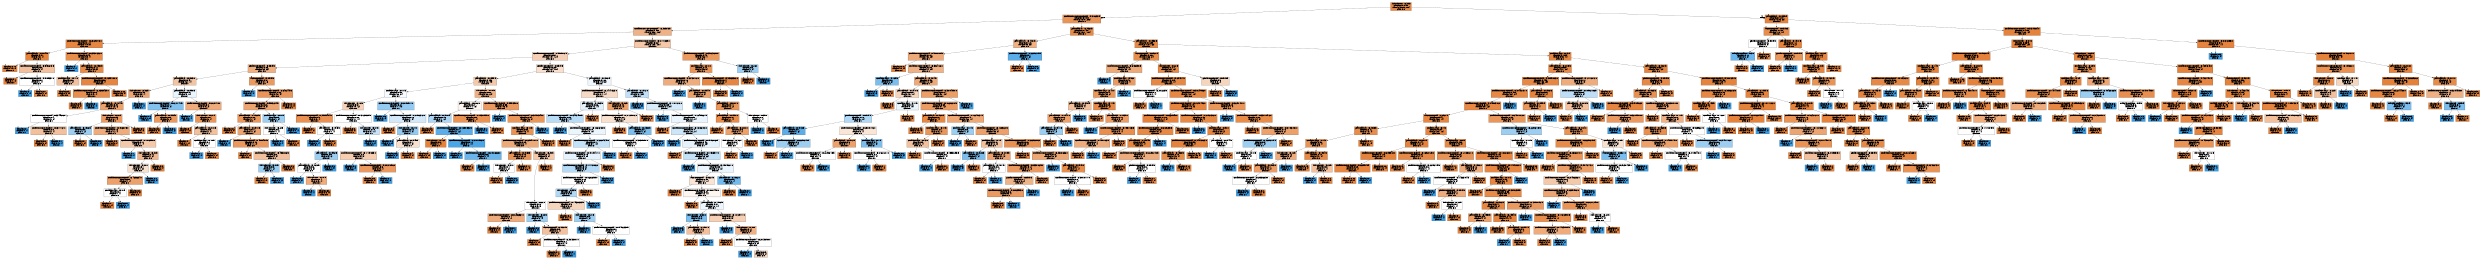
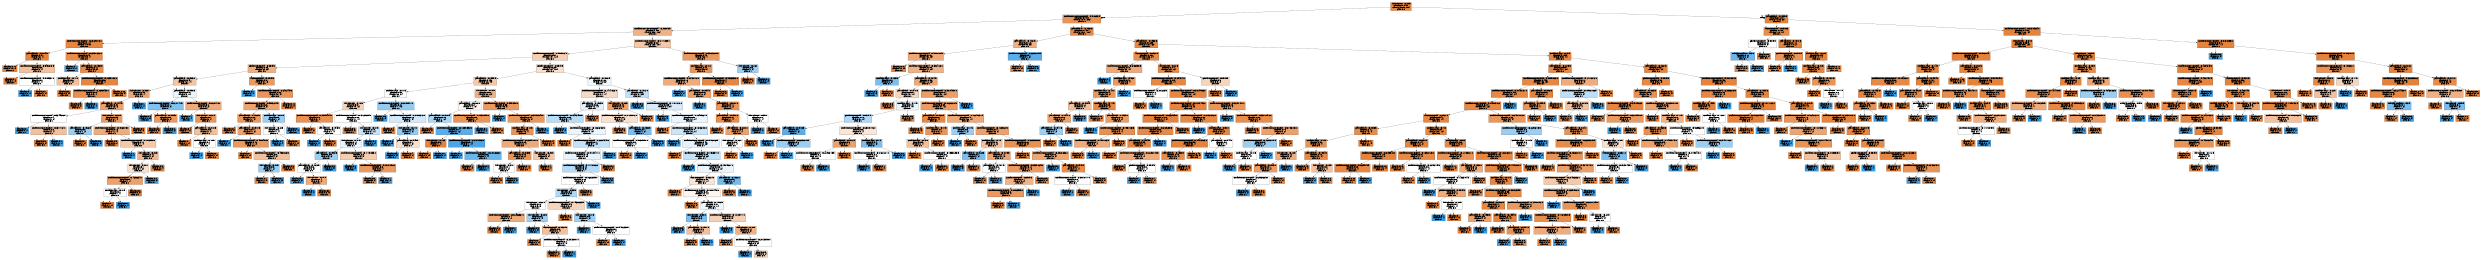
node "condition days <= 17.5 samples = 3 value = [1, 2] class = 1": label "condition days <= 17.5 samples = 3 value = [1, 2] class = 1" -> "condition days <= 17.5 samples = 3 value = [1, 2] year = 1"
node "visit minutes <= 27.5 samples = 17 value = [8, 9] class = 1": added
edge "visit minutes <= 29.5 samples = 14 value = [9, 5] class = 0" -> "visit minutes <= 26.0 samples = 10 value = [5, 5] class = 0": now "visit minutes <= 33.5 samples = 8 value = [3, 5] class = 1" -> "visit minutes <= 26.0 samples = 10 value = [5, 5] class = 0"
